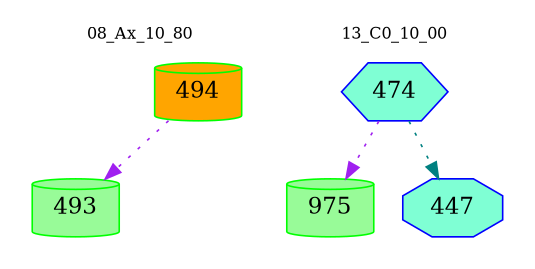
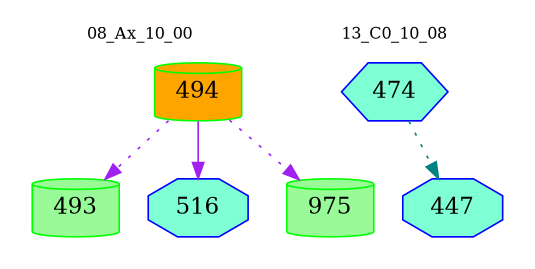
cluster "08_Ax_10_80": label "08_Ax_10_80" -> "08_Ax_10_00"
cluster "13_C0_10_00": label "13_C0_10_00" -> "13_C0_10_08"
edge "474" -> "975": now "494" -> "975"
node "516": added
